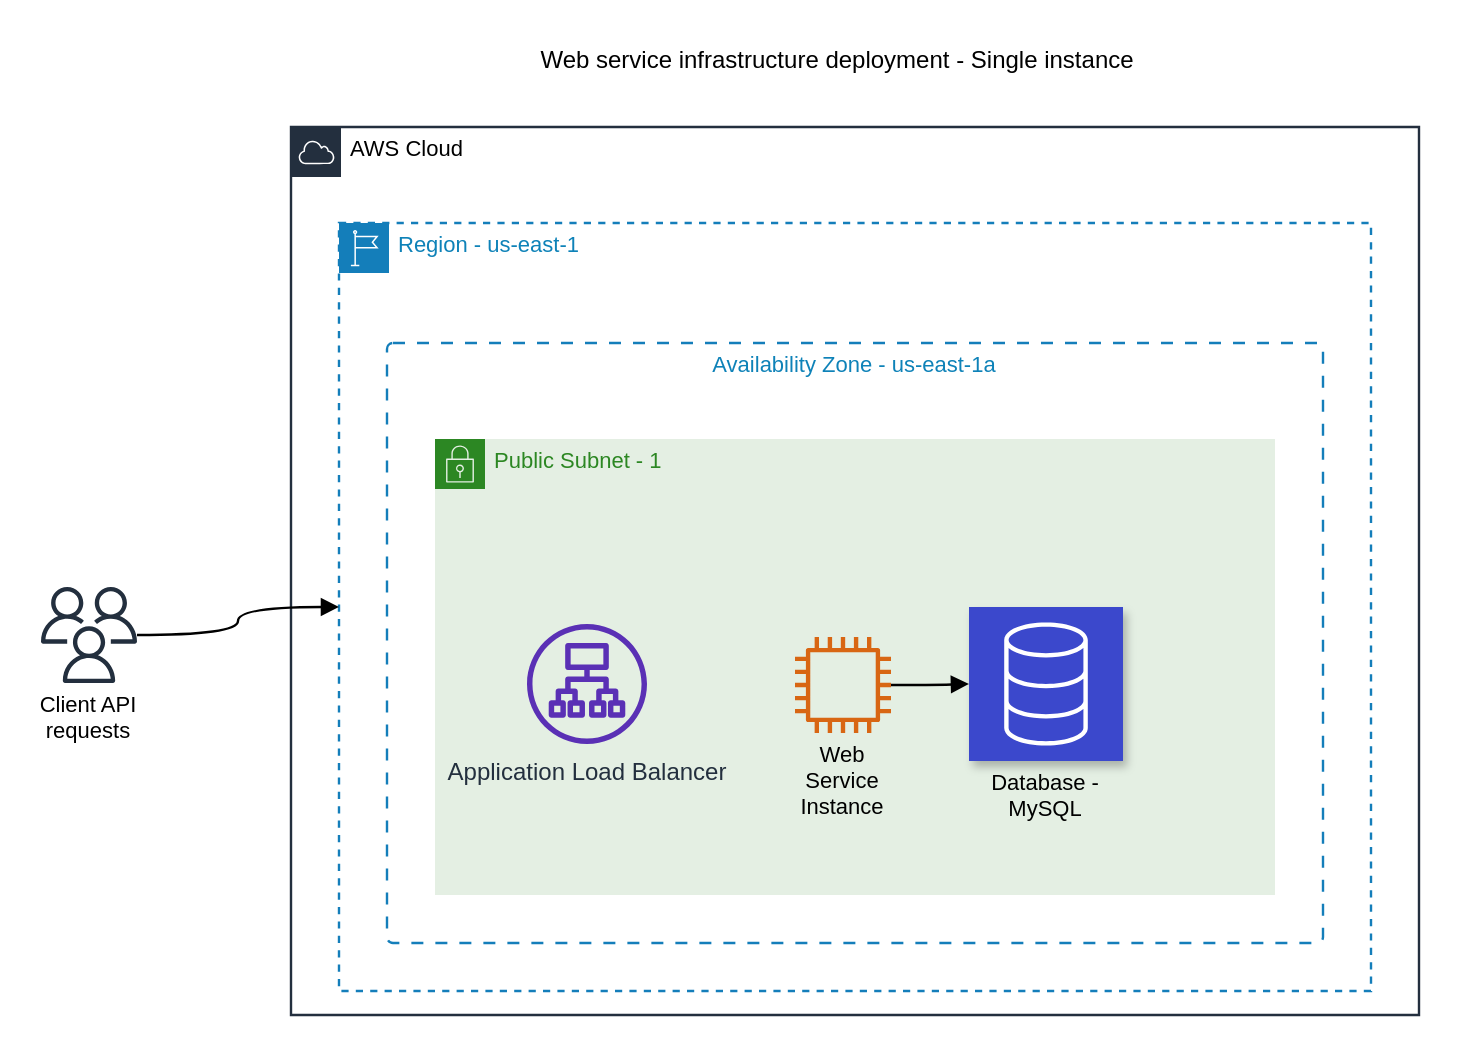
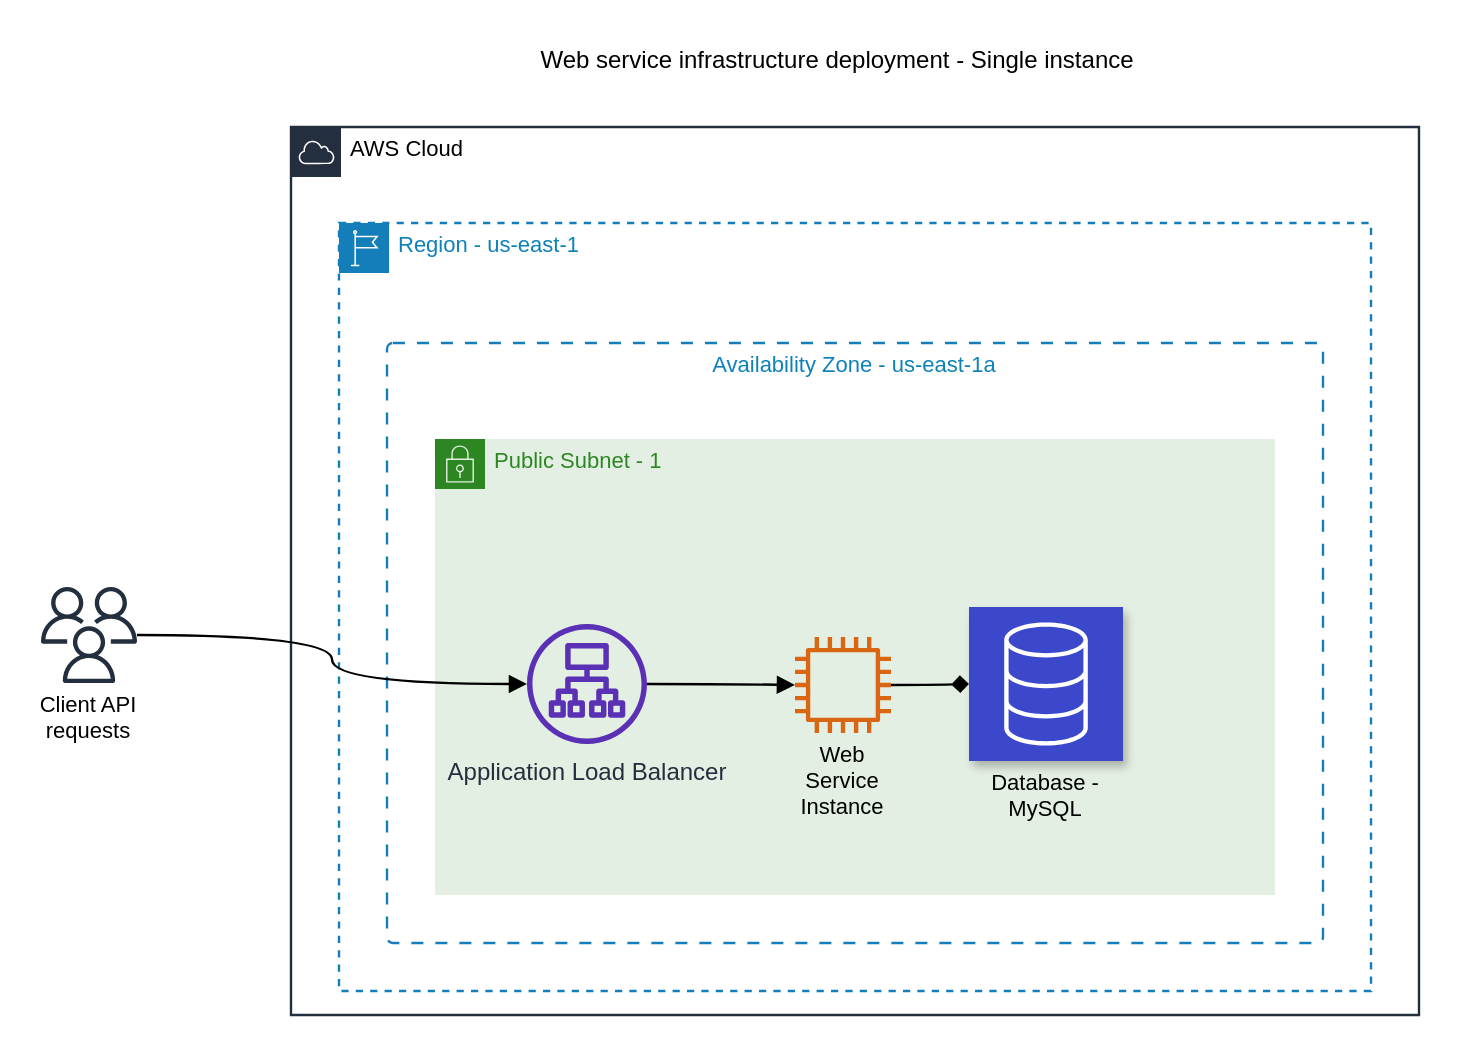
edge "Client API requests" -> "Region - us-east-1": now "Client API requests" -> "Application Load Balancer"
edge "Application Load Balancer" -> "Web Service Instance": added
edge "Web Service Instance" -> "Database - MySQL": arrowhead block -> diamond
